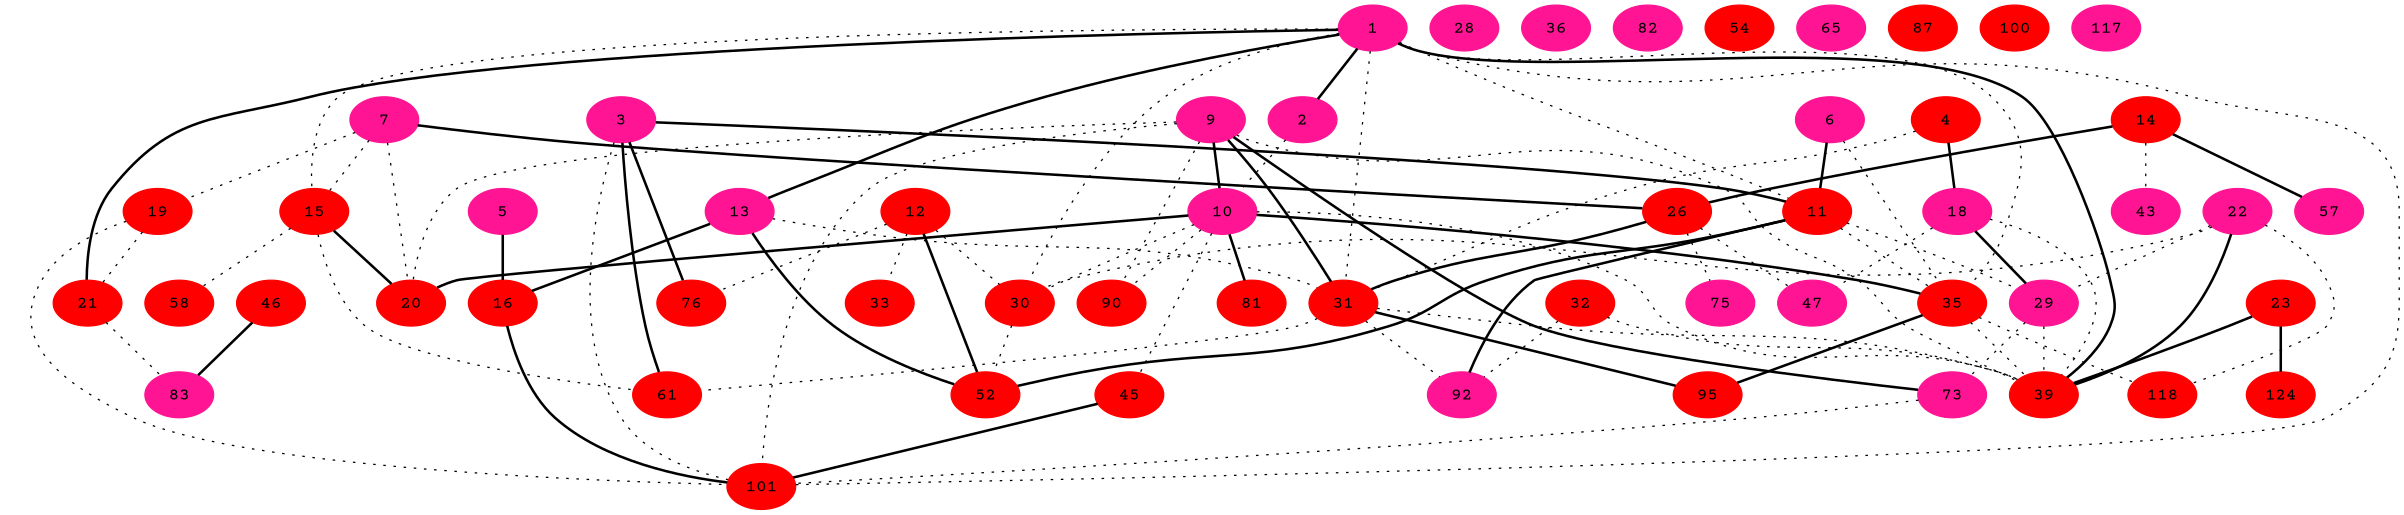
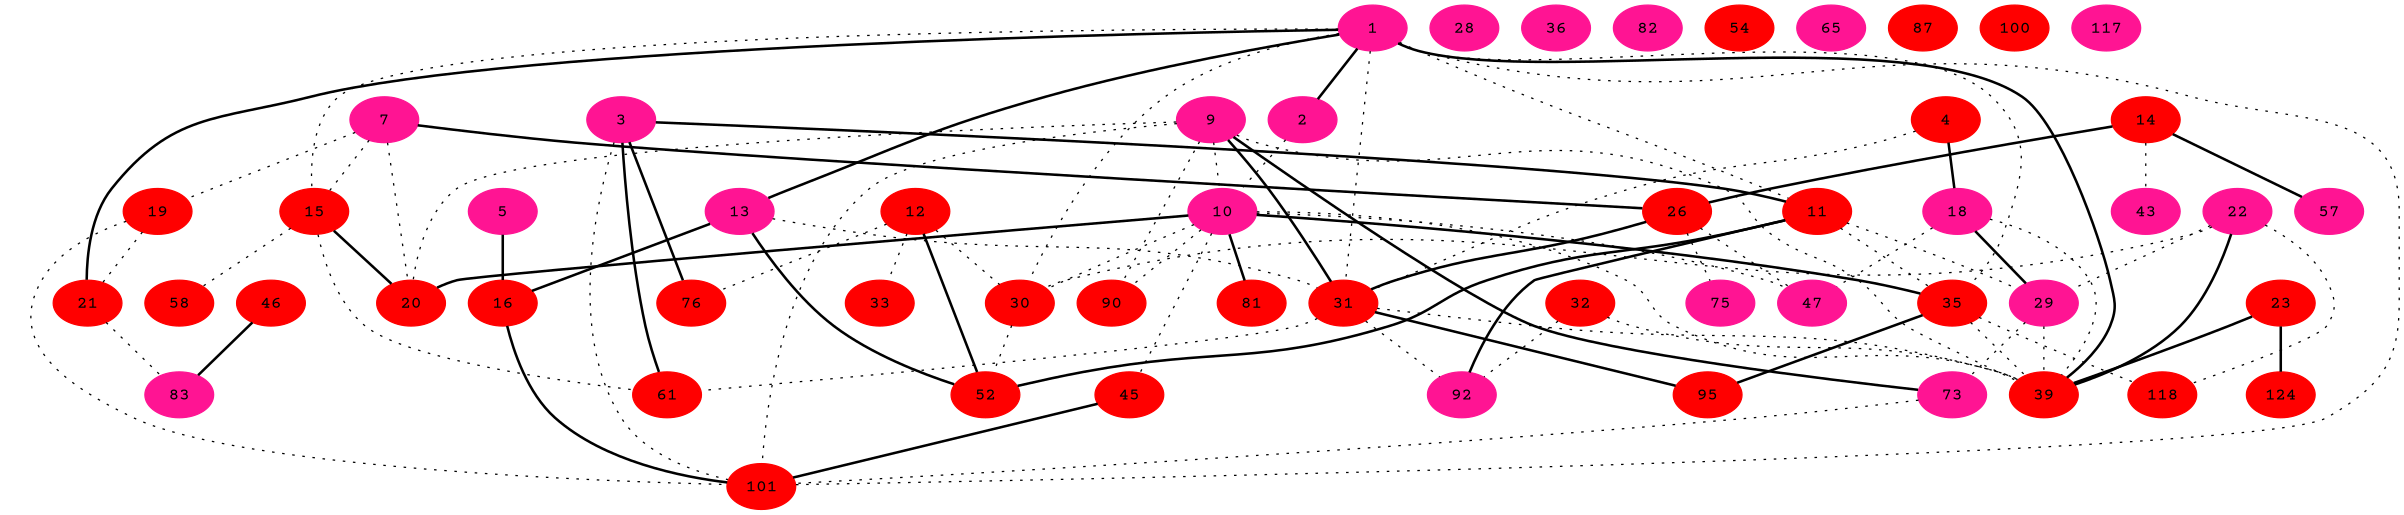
node "6": removed
edge "9" -- "10": style bold -> dotted
edge "10" -- "47": added
